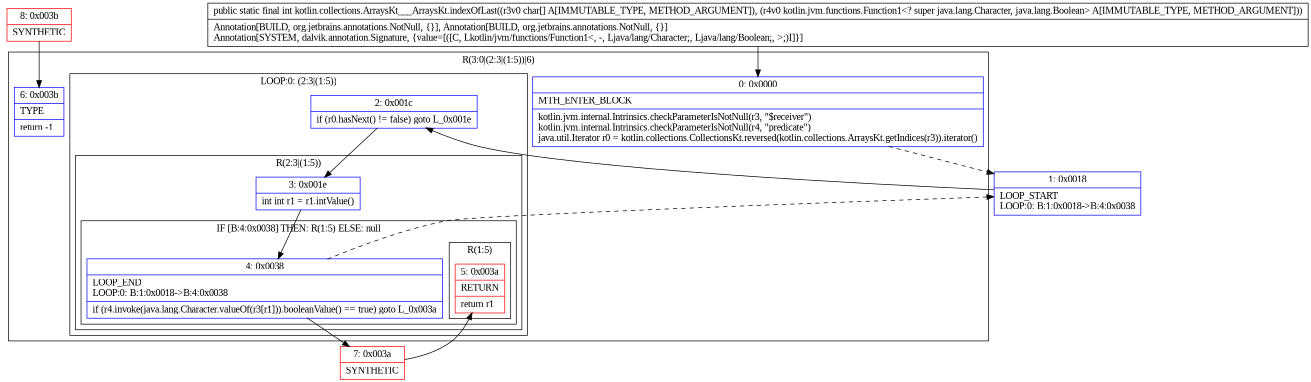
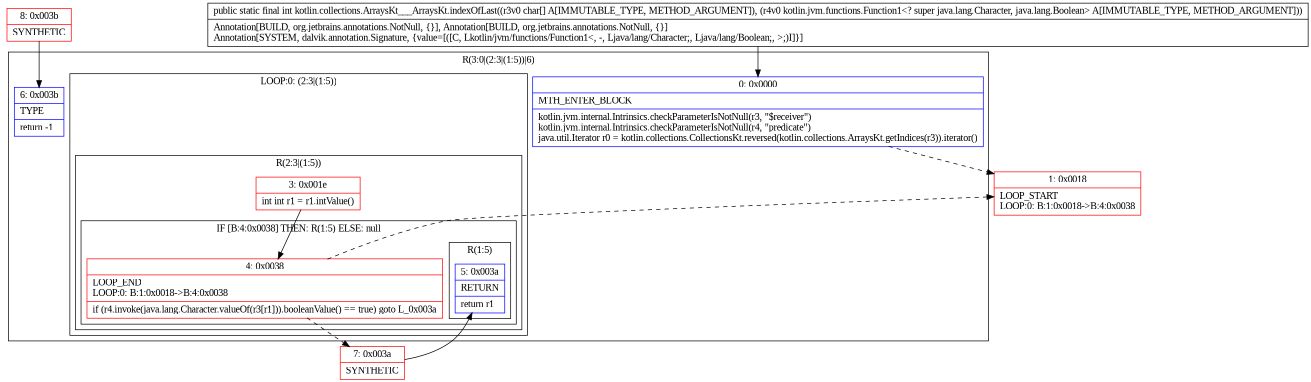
node "2: 0x001c": removed
node "3: 0x001e": color blue -> red
node "1: 0x0018": color blue -> red
node "4: 0x0038": color blue -> red
node "5: 0x003a": color red -> blue
edge "4: 0x0038" -> "7: 0x003a": style solid -> dashed
